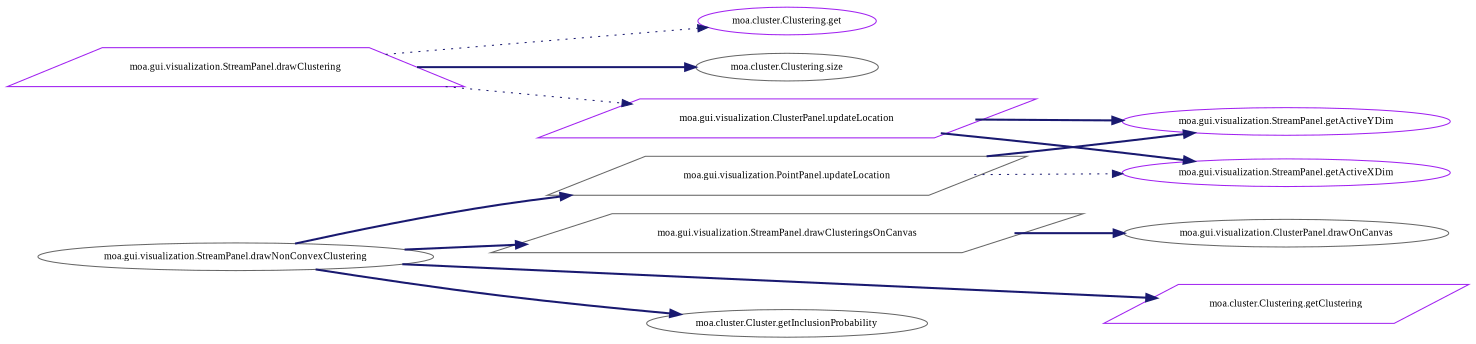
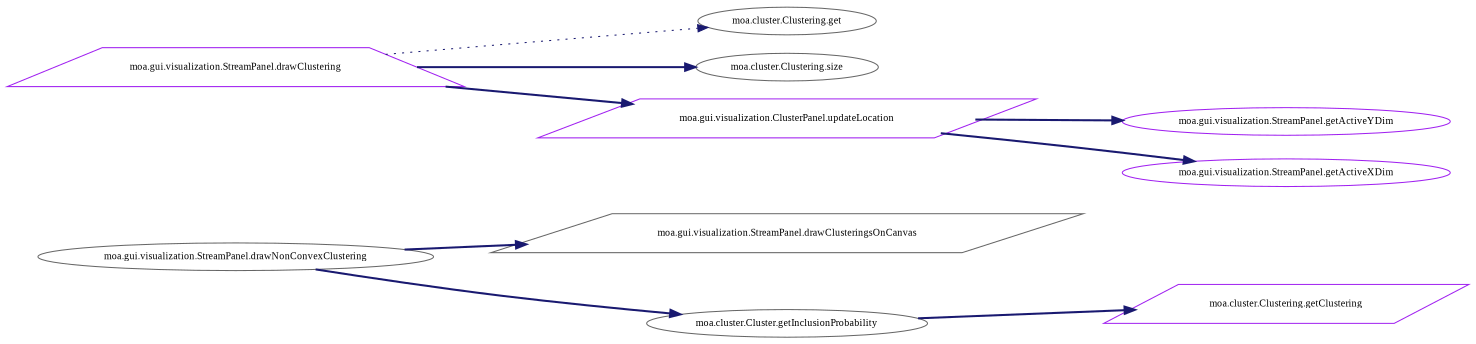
node "moa.cluster.Clustering.get": color purple -> gray40
edge "moa.gui.visualization.StreamPanel.drawClustering" -> "moa.gui.visualization.ClusterPanel.updateLocation": style dotted -> bold
node "moa.gui.visualization.PointPanel.updateLocation": removed
node "moa.gui.visualization.ClusterPanel.drawOnCanvas": removed
edge "moa.gui.visualization.StreamPanel.drawNonConvexClustering" -> "moa.cluster.Clustering.getClustering": now "moa.cluster.Cluster.getInclusionProbability" -> "moa.cluster.Clustering.getClustering"
